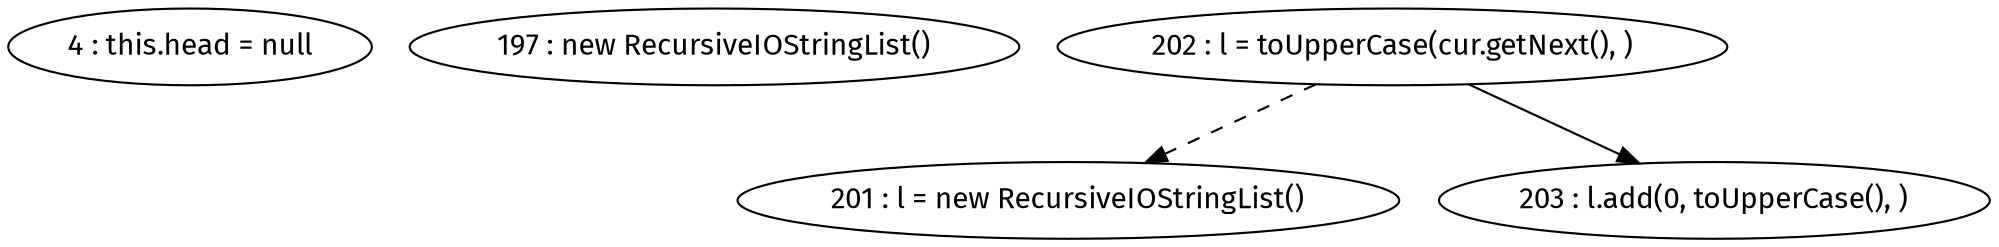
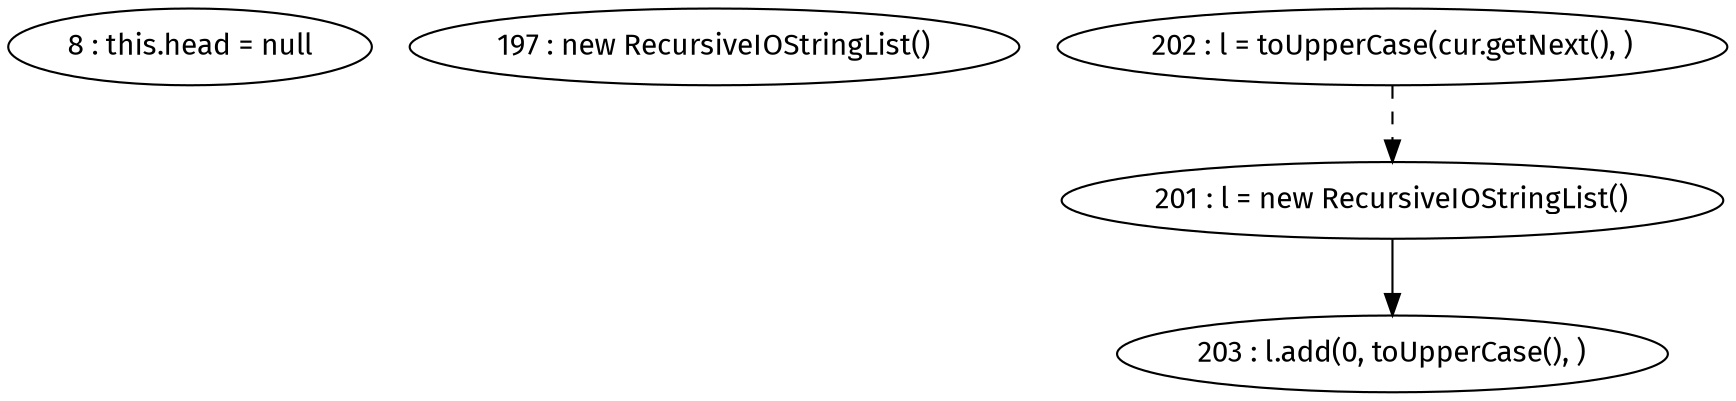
node "4 : this.head = null": label "4 : this.head = null" -> "8 : this.head = null"
edge "202 : l = toUpperCase(cur.getNext(), )" -> "203 : l.add(0, toUpperCase(), )": now "201 : l = new RecursiveIOStringList()" -> "203 : l.add(0, toUpperCase(), )"
